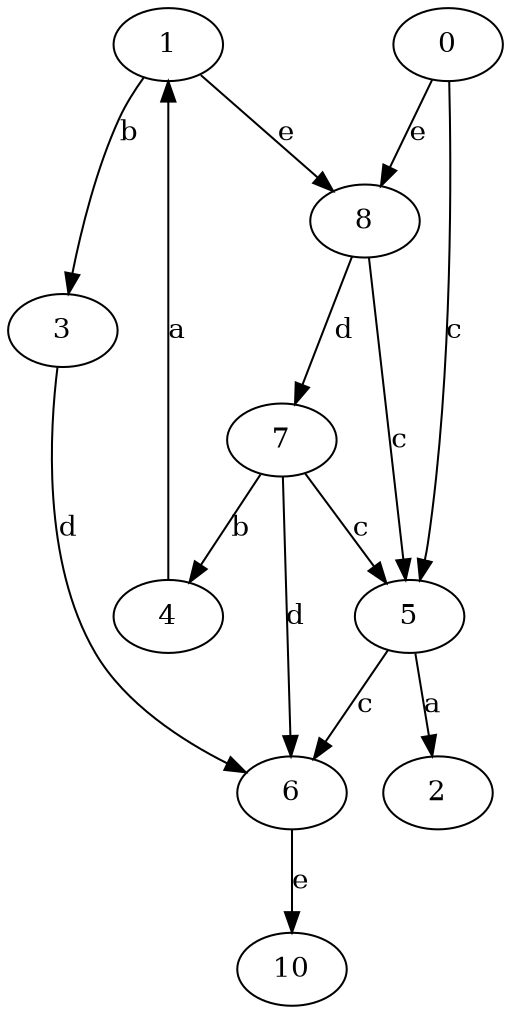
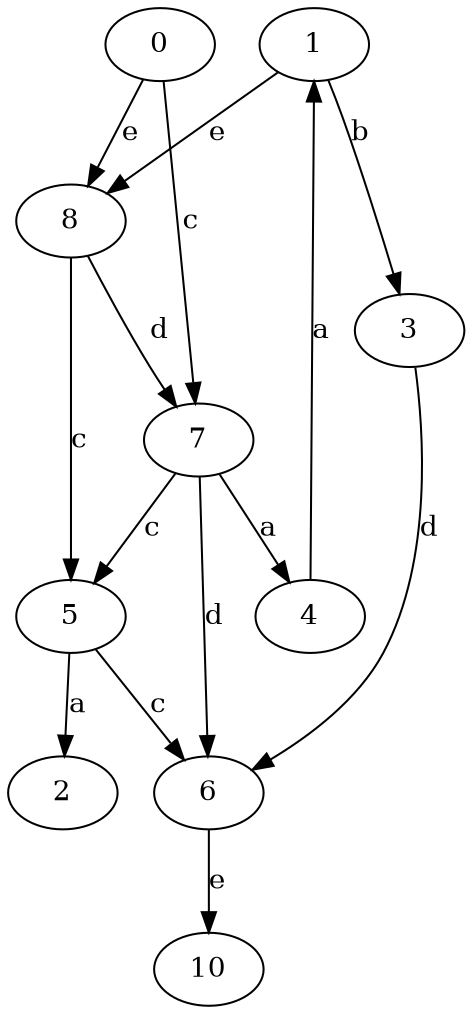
edge "0" -> "5": now "0" -> "7"
edge "7" -> "4": label "b" -> "a"
